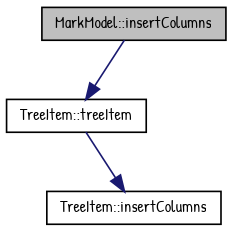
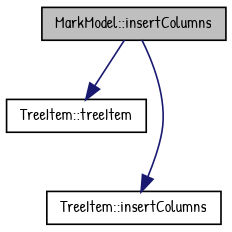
edge "TreeItem::treeItem" -> "TreeItem::insertColumns": now "MarkModel::insertColumns" -> "TreeItem::insertColumns"
